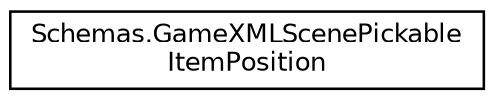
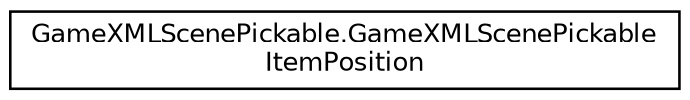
node "Schemas.GameXMLScenePickable ItemPosition": label "Schemas.GameXMLScenePickable ItemPosition" -> "GameXMLScenePickable.GameXMLScenePickable ItemPosition"
